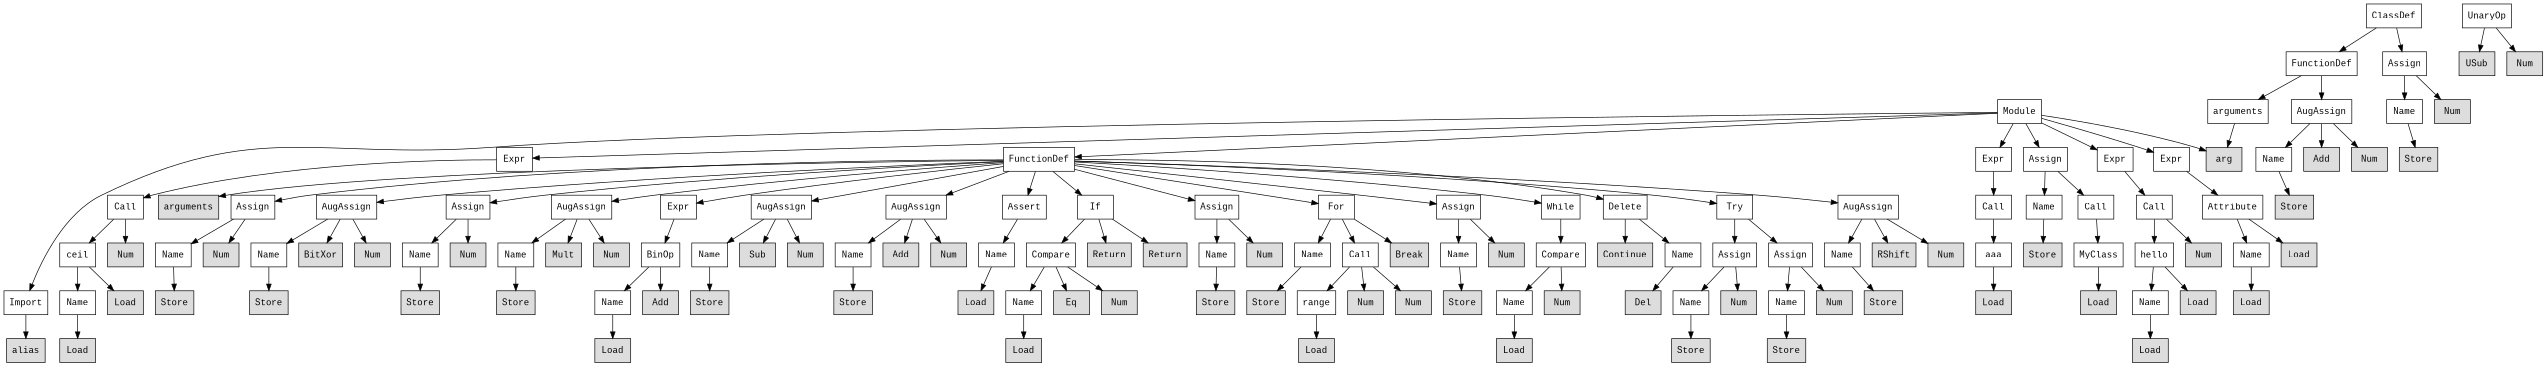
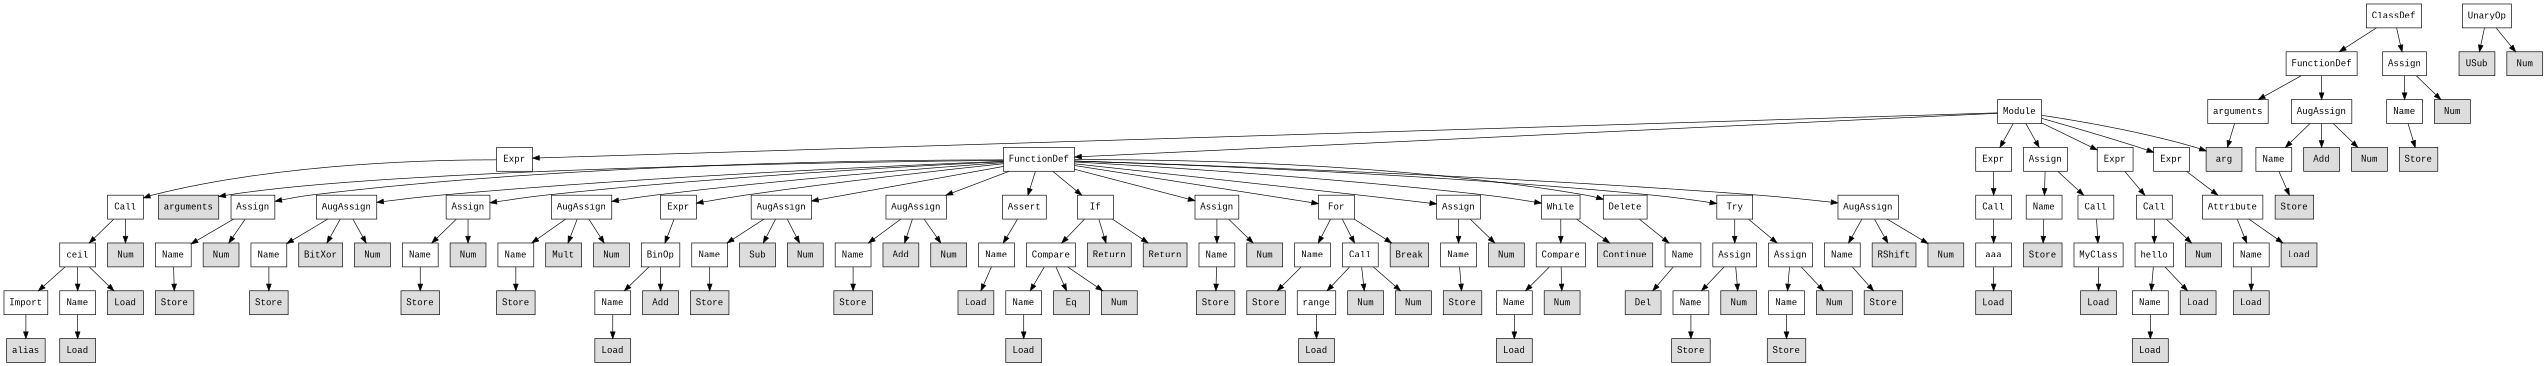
edge "Module" -> "Import": now "ceil" -> "Import"
edge "Delete" -> "Continue": now "While" -> "Continue"
